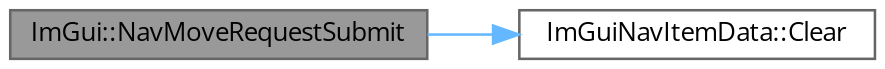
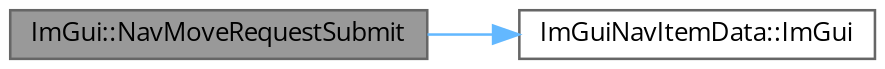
node "ImGuiNavItemData::Clear": label "ImGuiNavItemData::Clear" -> "ImGuiNavItemData::ImGui"
